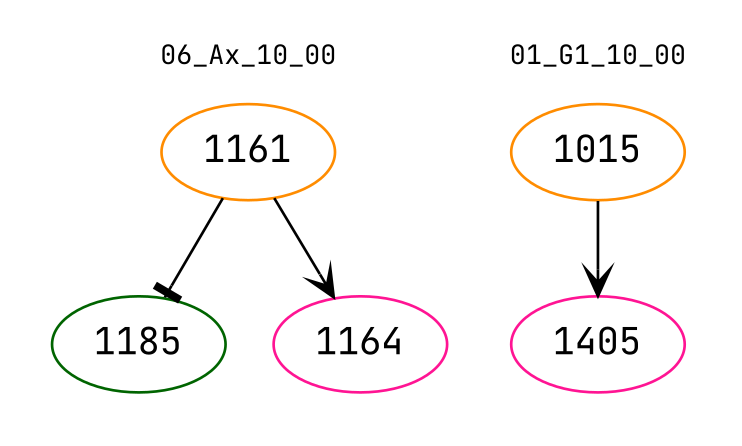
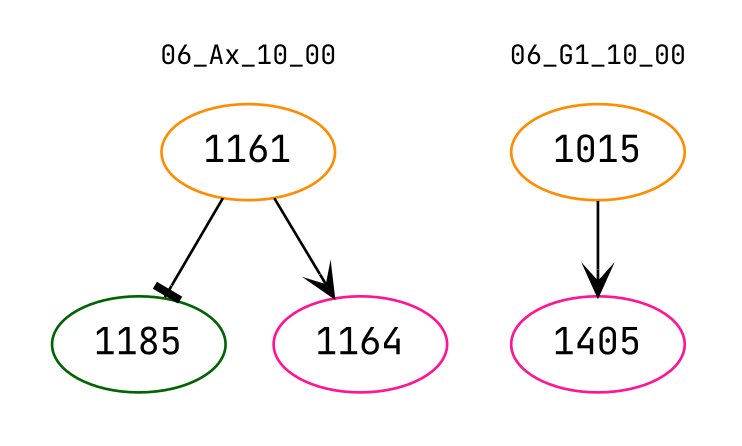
cluster "01_G1_10_00": label "01_G1_10_00" -> "06_G1_10_00"
